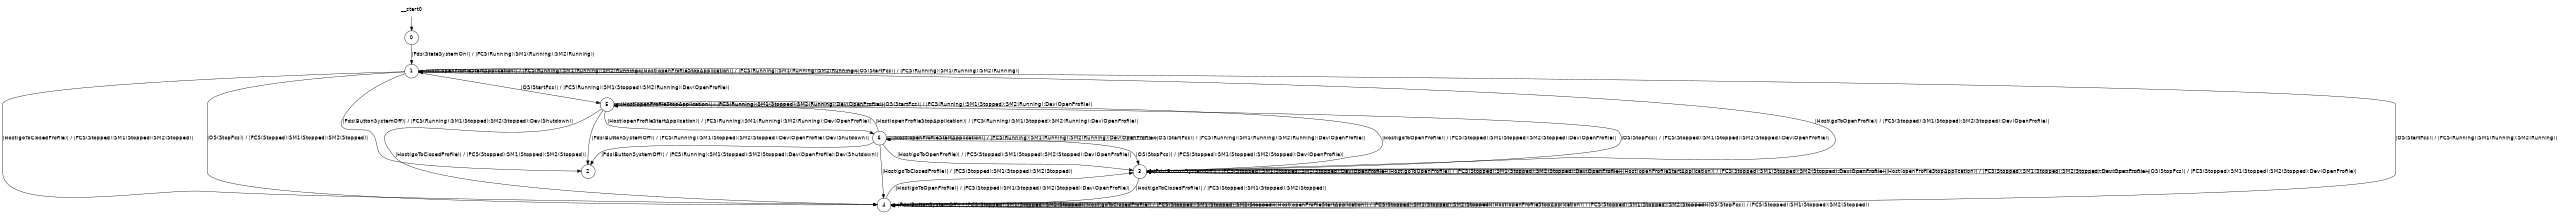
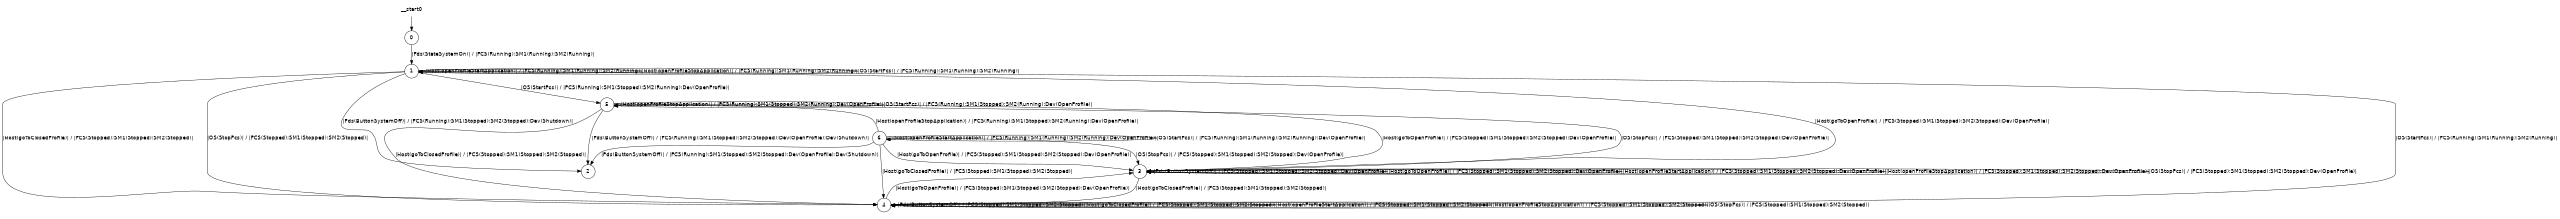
edge "5" -> "6": removed, label "|Host(openProfileStartApplication)| / |PCS(Running);SM1(Running);SM2(Running);Dev(OpenProfile)|"
